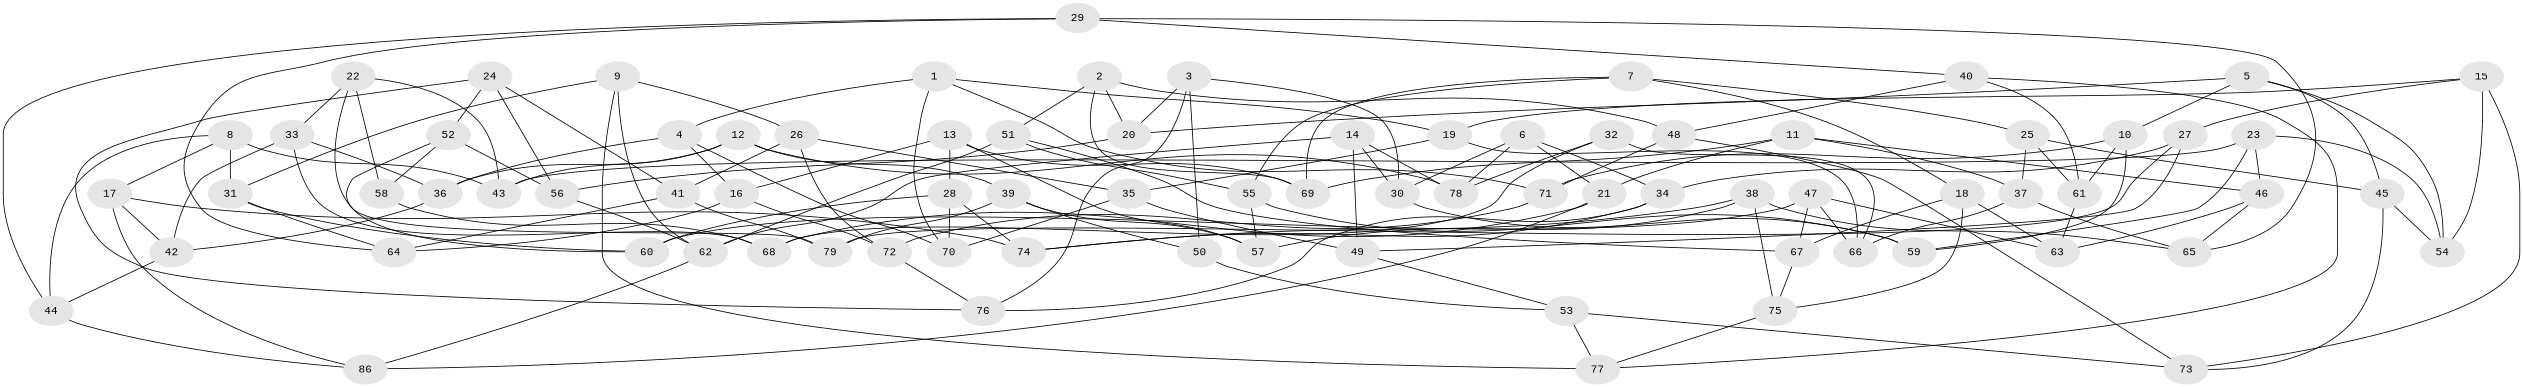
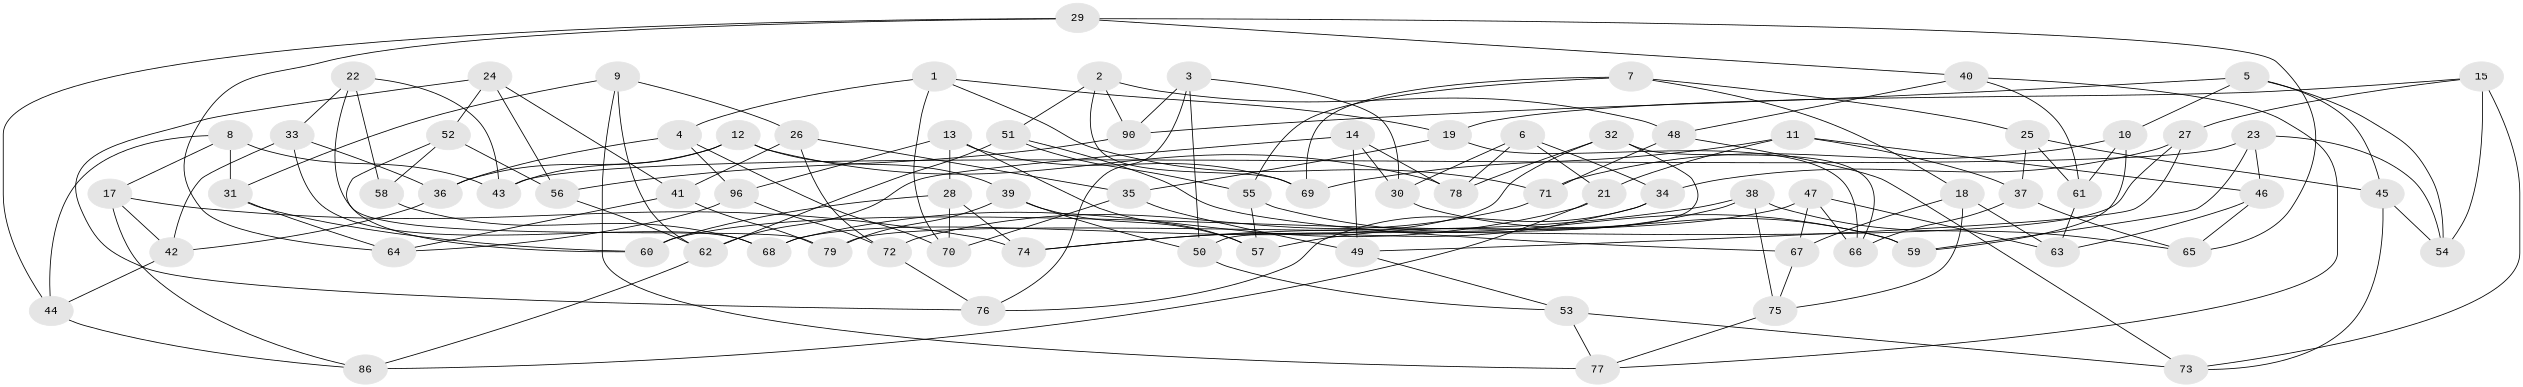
node "20": label "20" -> "90"
node "16": label "16" -> "96"
edge "32" -- "50": added
